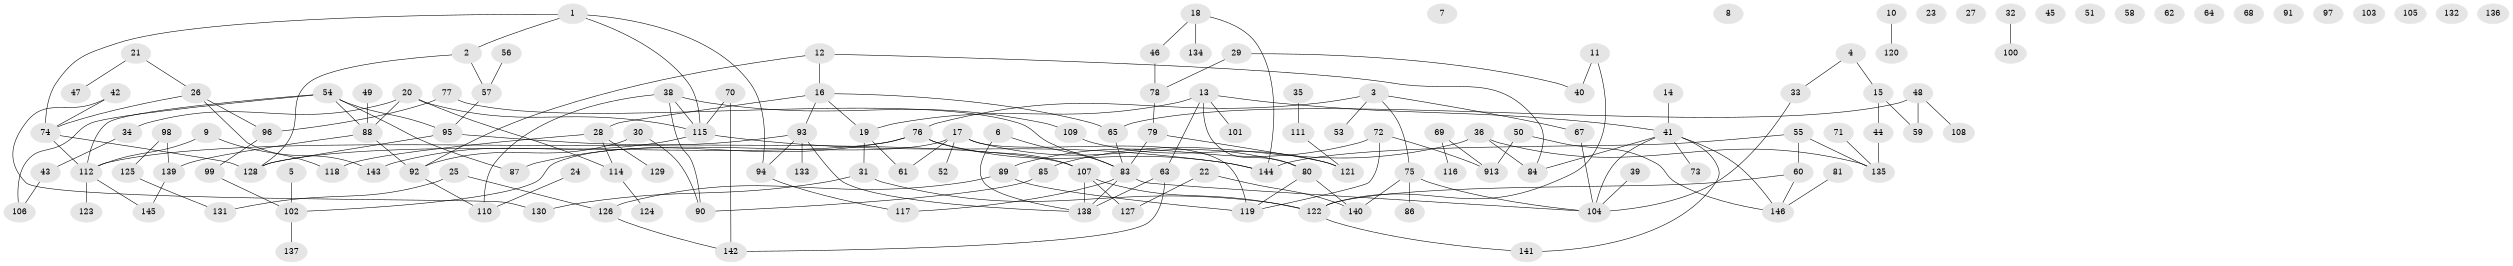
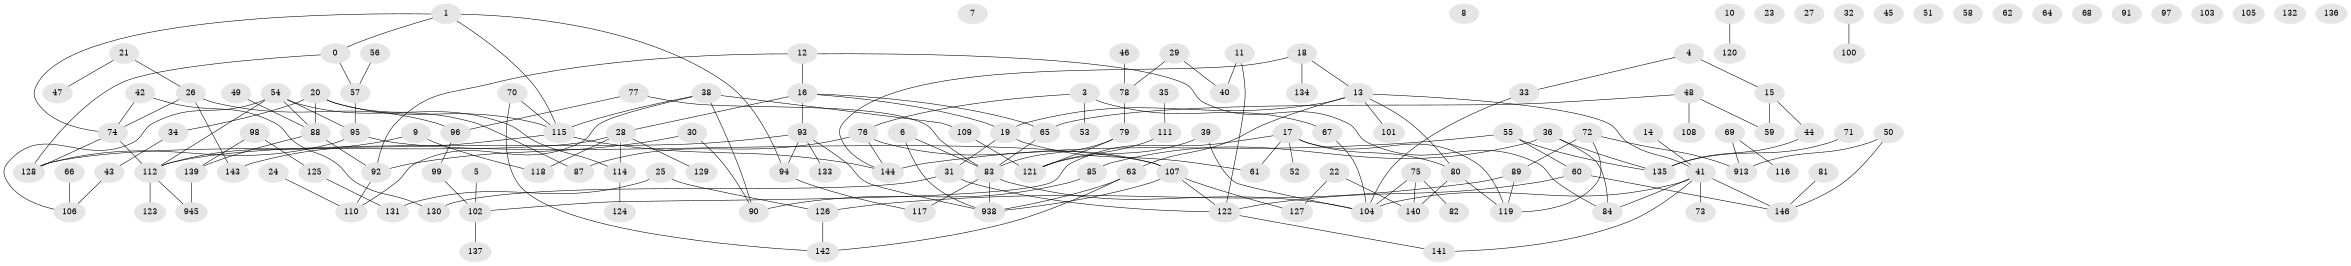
edge "18" -- "46": now "18" -- "13"
node "2": label "2" -> "0"
edge "3" -- "75": removed
edge "76" -- "128": now "28" -- "128"
edge "39" -- "121": added
node "66": added
node "145": label "145" -> "945"
node "138": label "138" -> "938"
node "86": label "86" -> "82"
